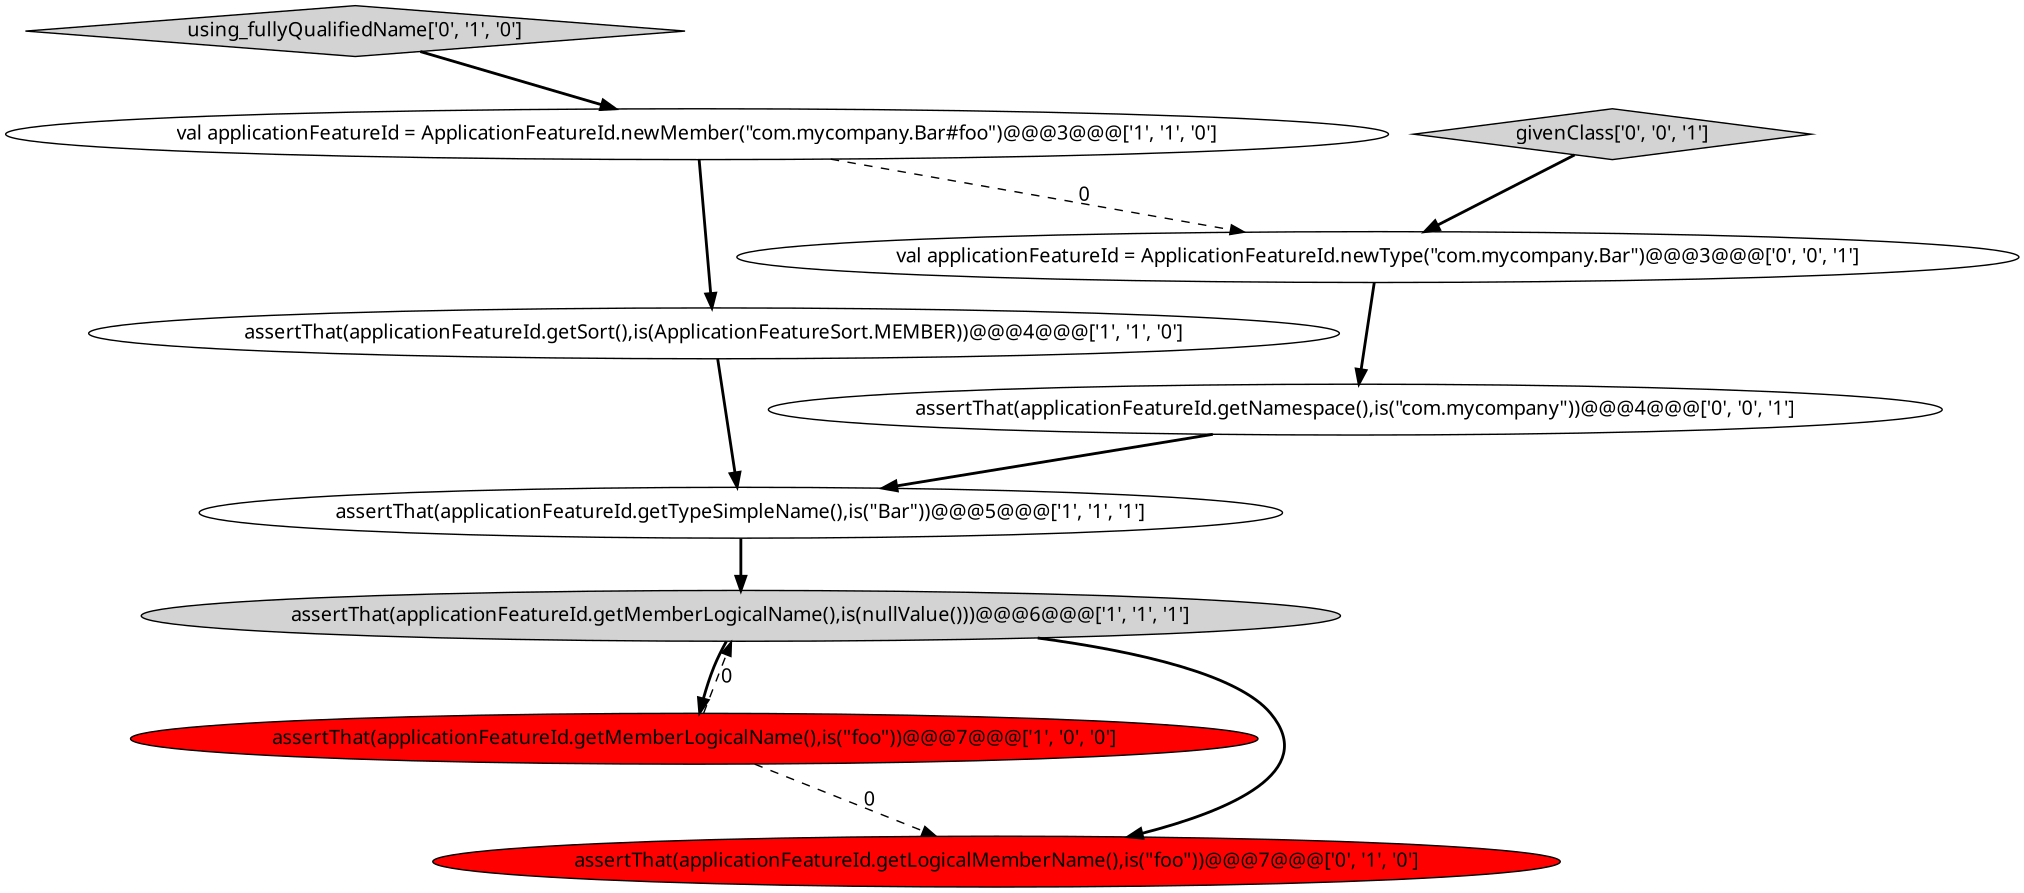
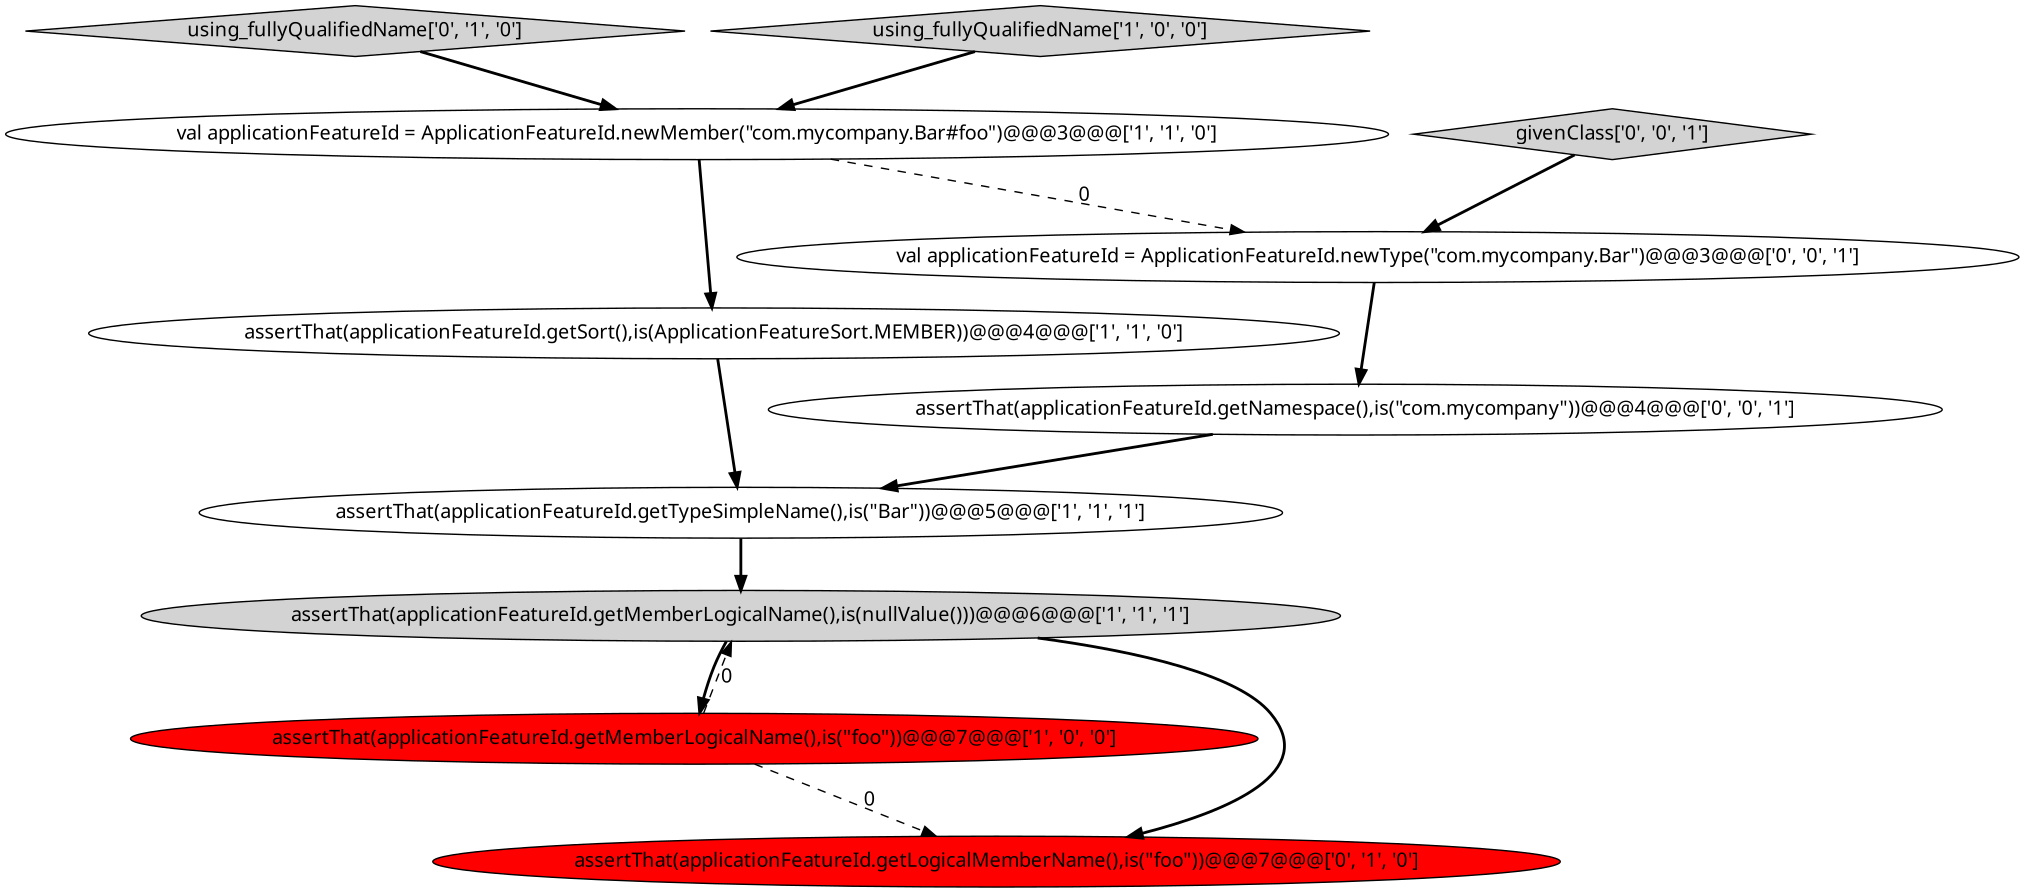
node "using_fullyQualifiedName['1', '0', '0']": added
